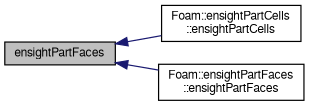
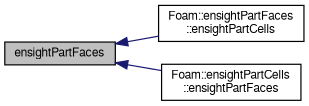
node "Foam::ensightPartCells ::ensightPartCells": label "Foam::ensightPartCells ::ensightPartCells" -> "Foam::ensightPartFaces ::ensightPartCells"
node "Foam::ensightPartFaces ::ensightPartFaces": label "Foam::ensightPartFaces ::ensightPartFaces" -> "Foam::ensightPartCells ::ensightPartFaces"
